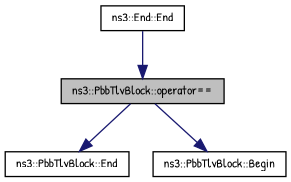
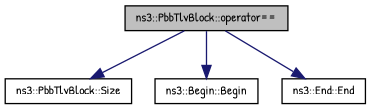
edge "ns3::End::End" -> "ns3::PbbTlvBlock::operator==": reversed
node "ns3::PbbTlvBlock::End": label "ns3::PbbTlvBlock::End" -> "ns3::PbbTlvBlock::Size"
node "ns3::PbbTlvBlock::Begin": label "ns3::PbbTlvBlock::Begin" -> "ns3::Begin::Begin"
